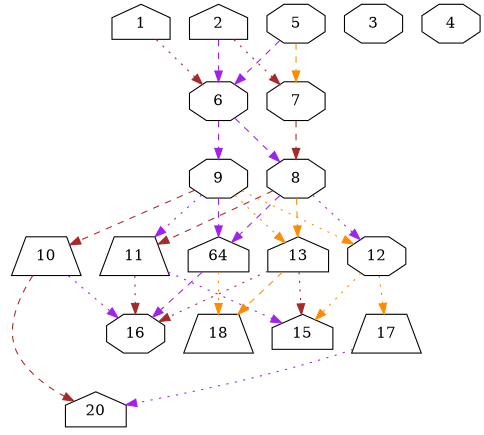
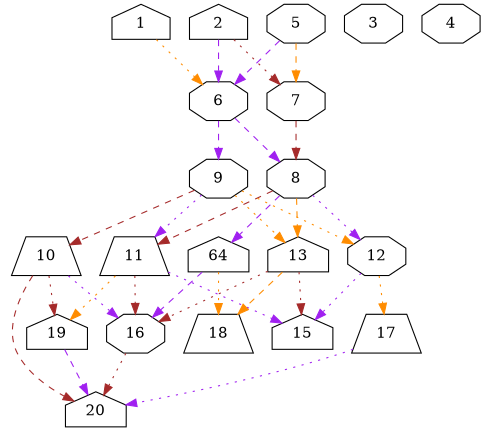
edge "1" -> "6": color brown -> darkorange
edge "9" -> "64": removed
edge "12" -> "15": color darkorange -> purple
node "19": added
edge "16" -> "20": added
